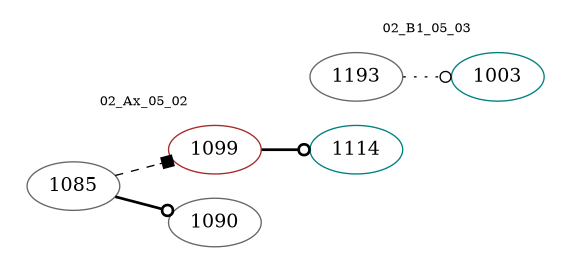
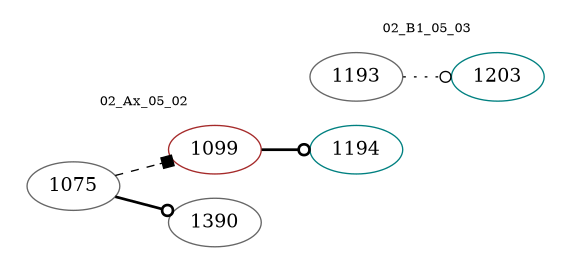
node "1003": label "1003" -> "1203"
node "1114": label "1114" -> "1194"
node "1085": label "1085" -> "1075"
node "1090": label "1090" -> "1390"
